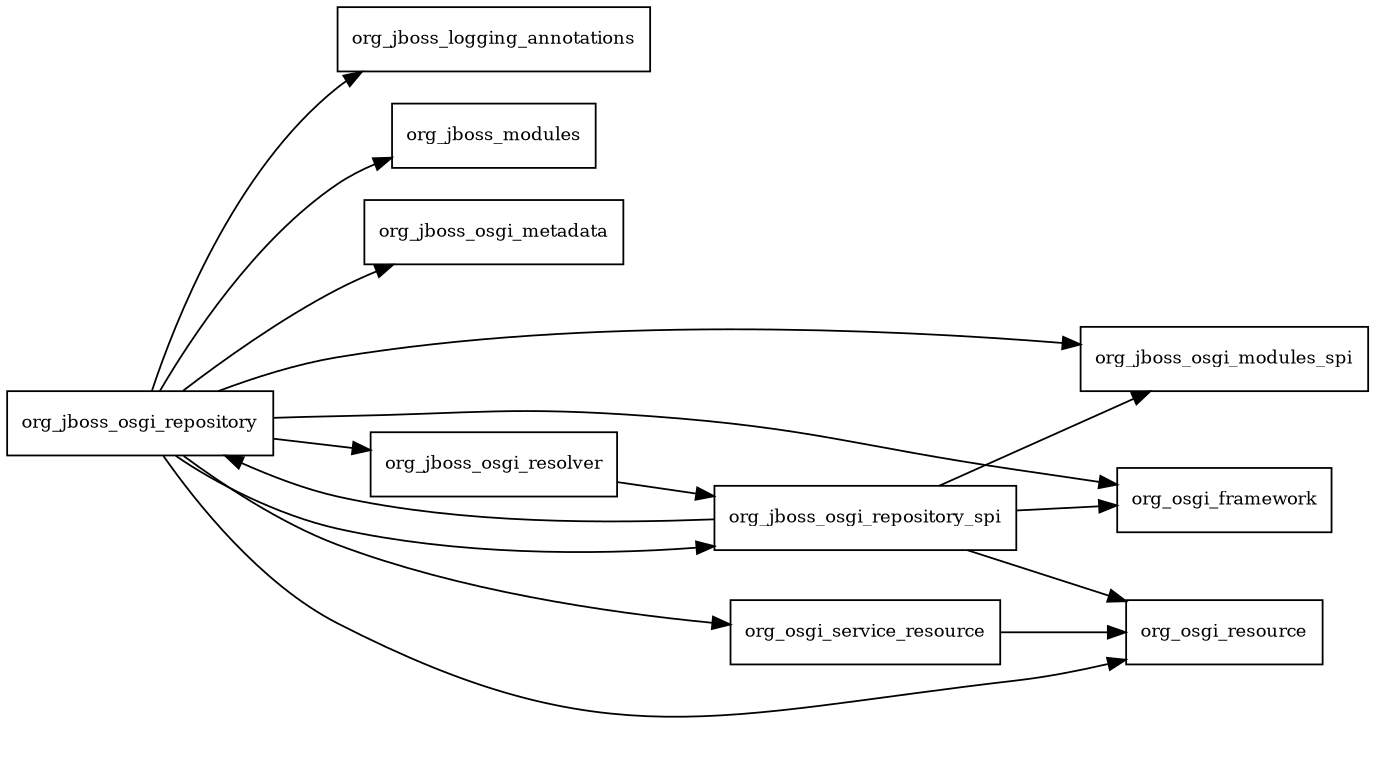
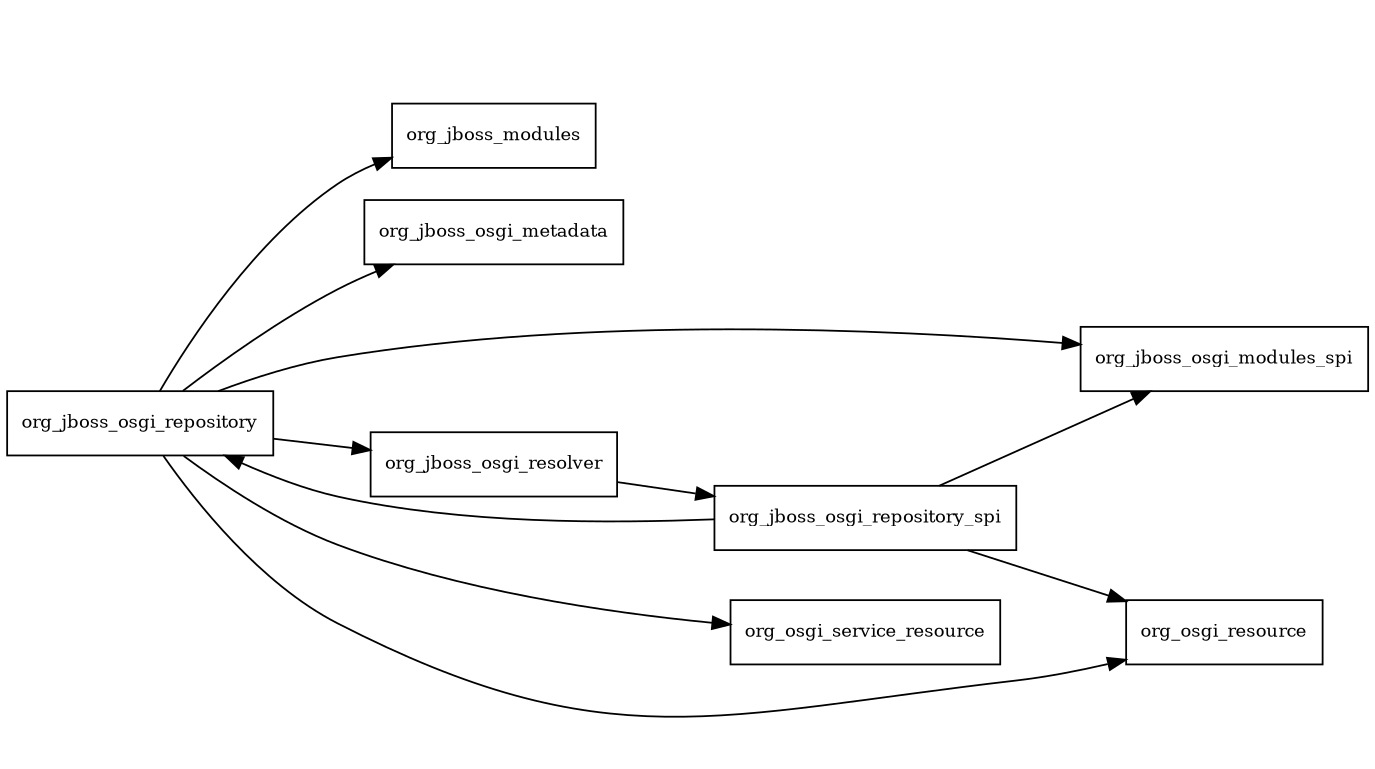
node "org_jboss_logging_annotations": removed
node "org_osgi_framework": removed
edge "org_jboss_osgi_repository" -> "org_jboss_osgi_repository_spi": removed
edge "org_osgi_service_resource" -> "org_osgi_resource": removed
